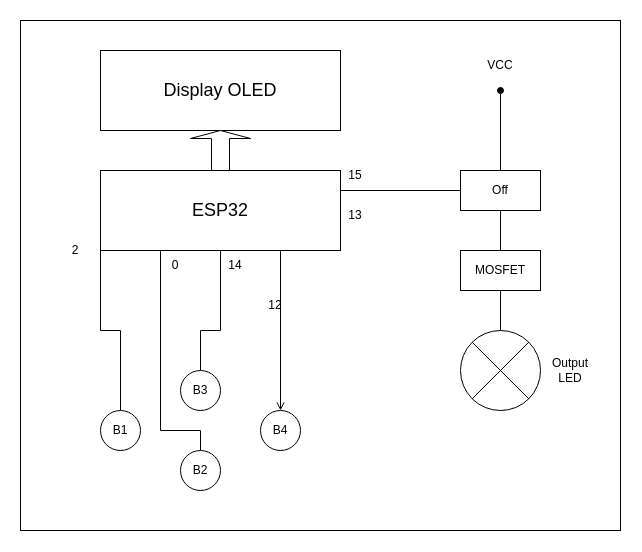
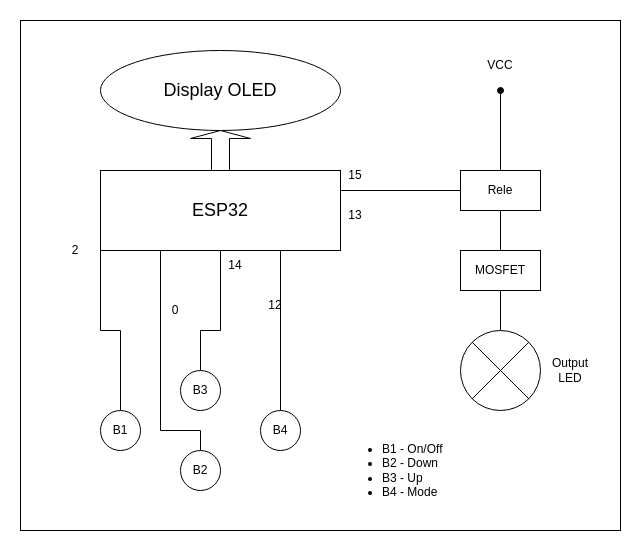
node "Display OLED": shape rectangle -> ellipse
node "Off": label "Off" -> "Rele"
node "0": moved (176, 266) -> (176, 311)
edge "ESP32" -> "B4": arrowhead open -> none
node "B1 - On/Off B2 - Down B3 - Up B4 - Mode": added
